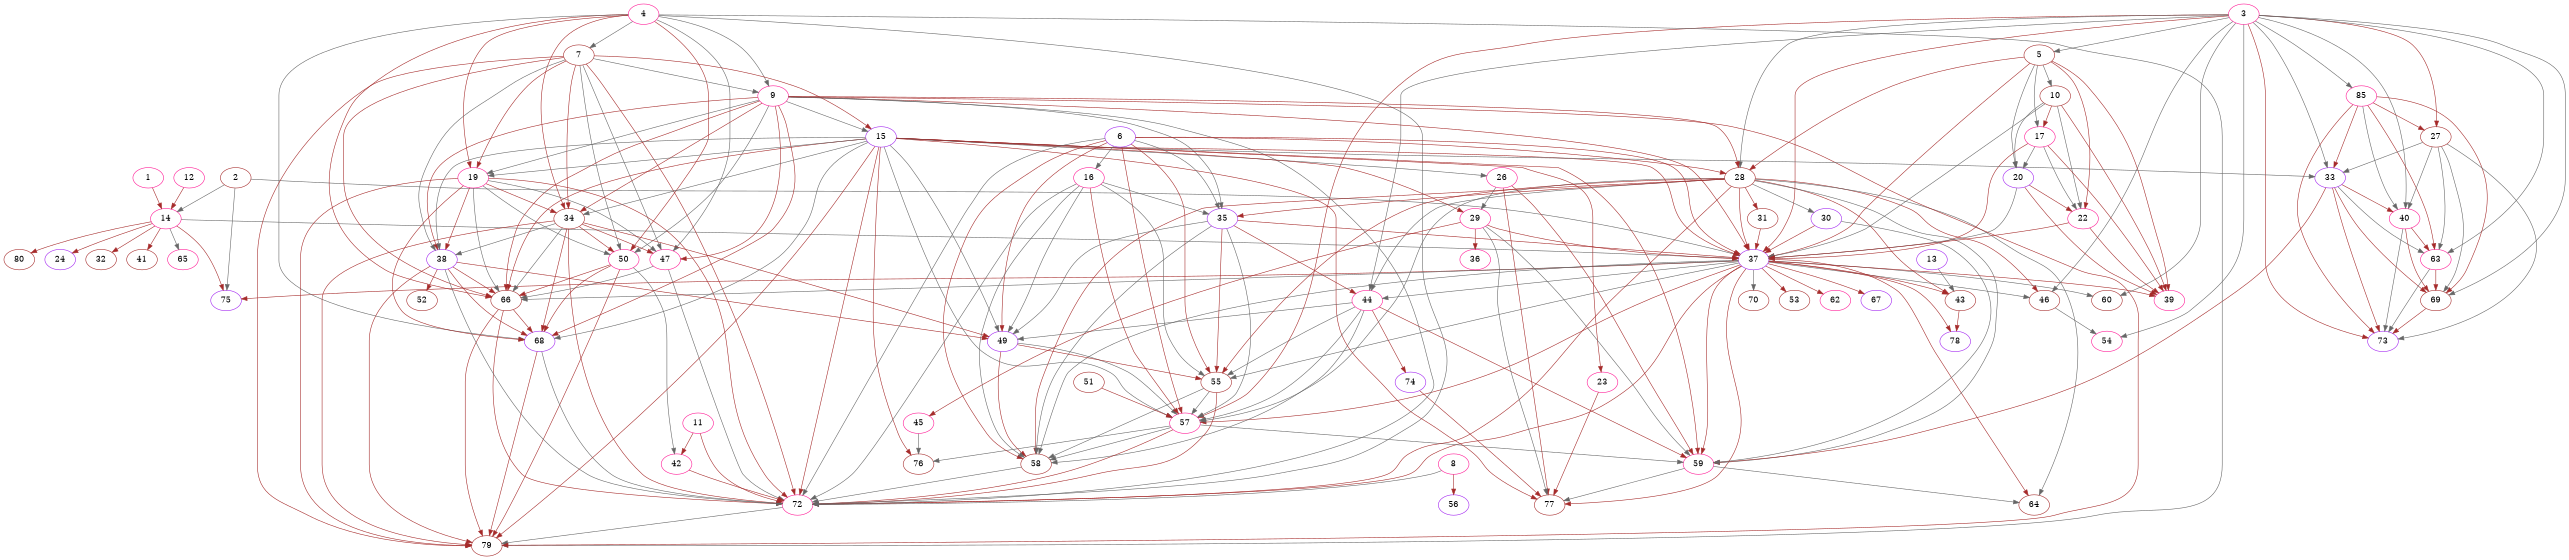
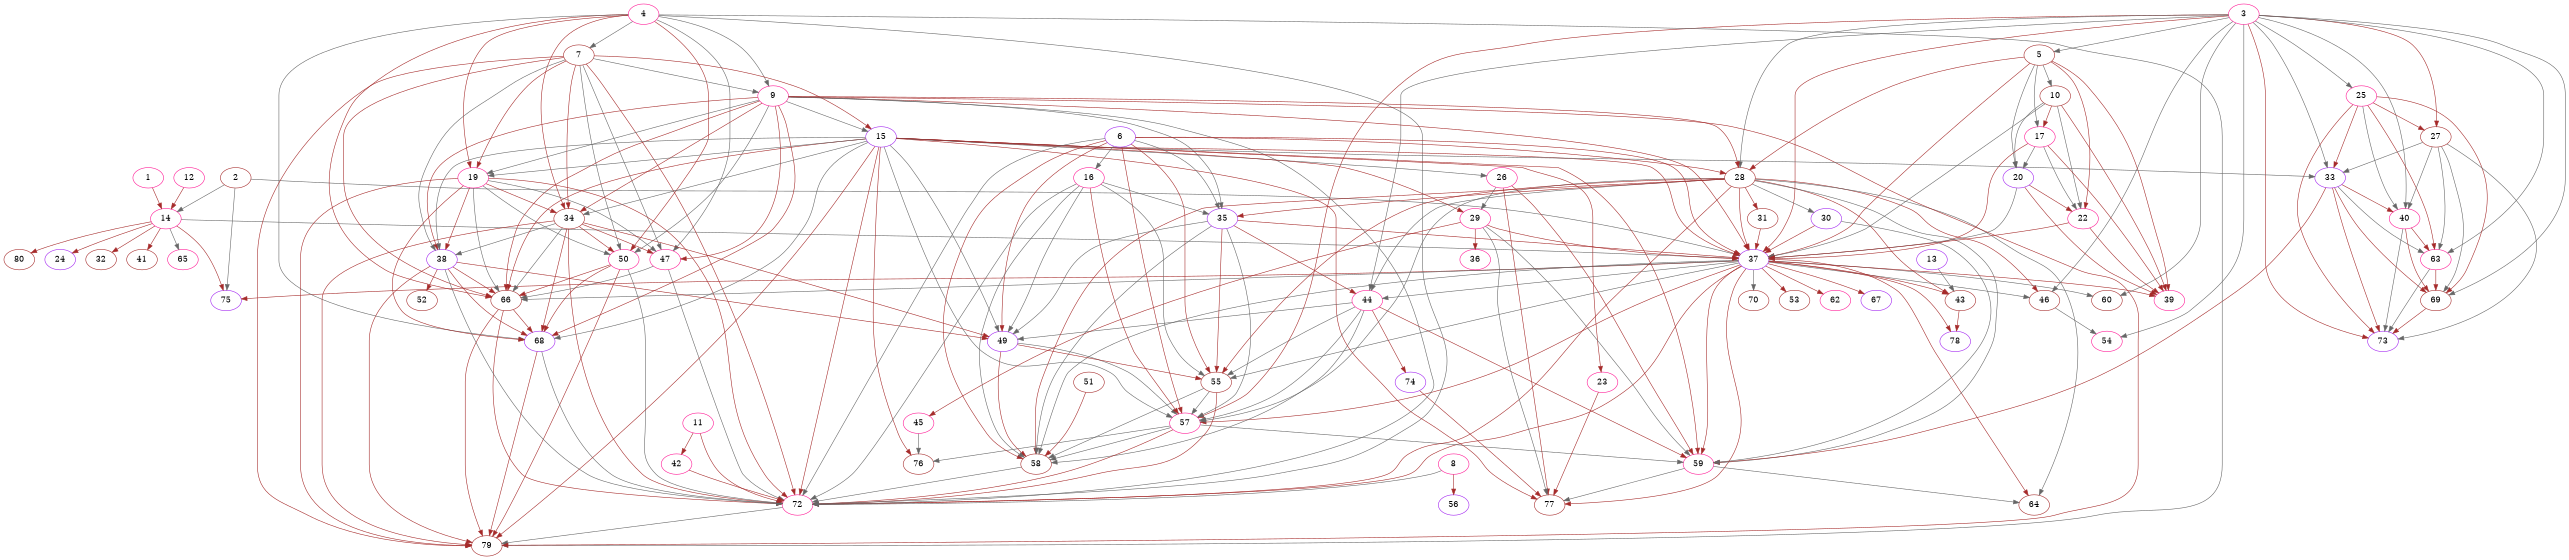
node "85": label "85" -> "25"
edge "50" -> "42": now "50" -> "72"
edge "51" -> "57": now "51" -> "58"
